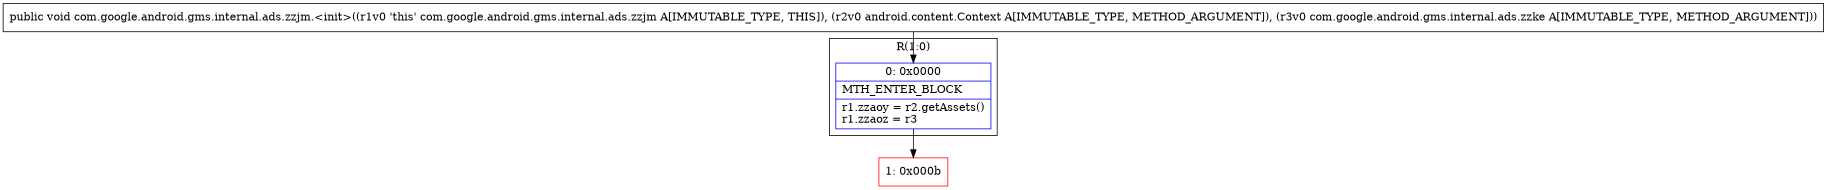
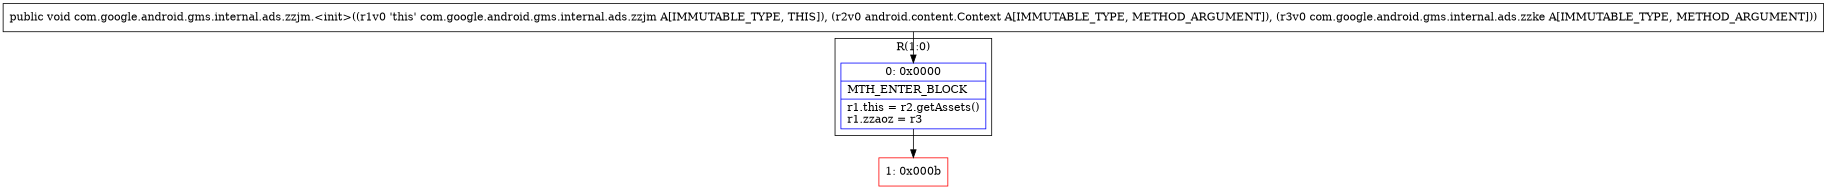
node "0: 0x0000": text "r1.zzaoy = r2.getAssets()" -> "r1.this = r2.getAssets()"
